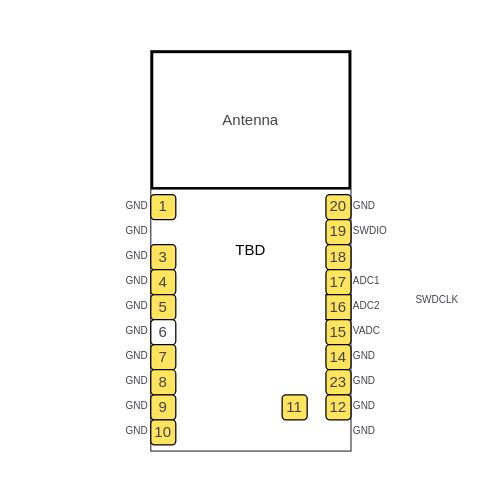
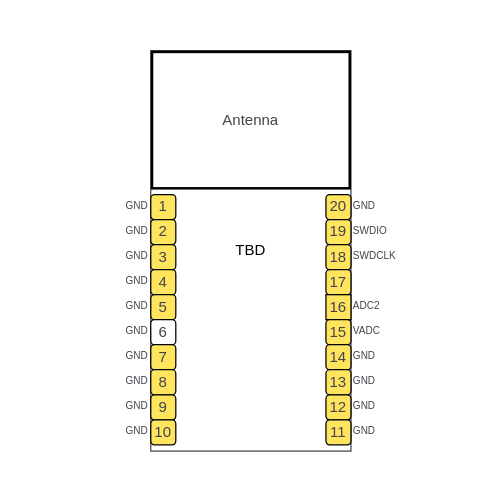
node "2": added
node "ADC1": removed
node "SWDCLK": moved (438, 298) -> (376, 254)
node "23": label "23" -> "13"
node "11": moved (294, 407) -> (338, 432)
